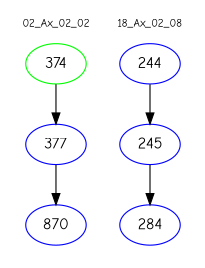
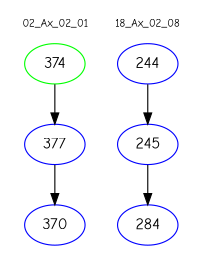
cluster "02_Ax_02_02": label "02_Ax_02_02" -> "02_Ax_02_01"
node "870": label "870" -> "370"
